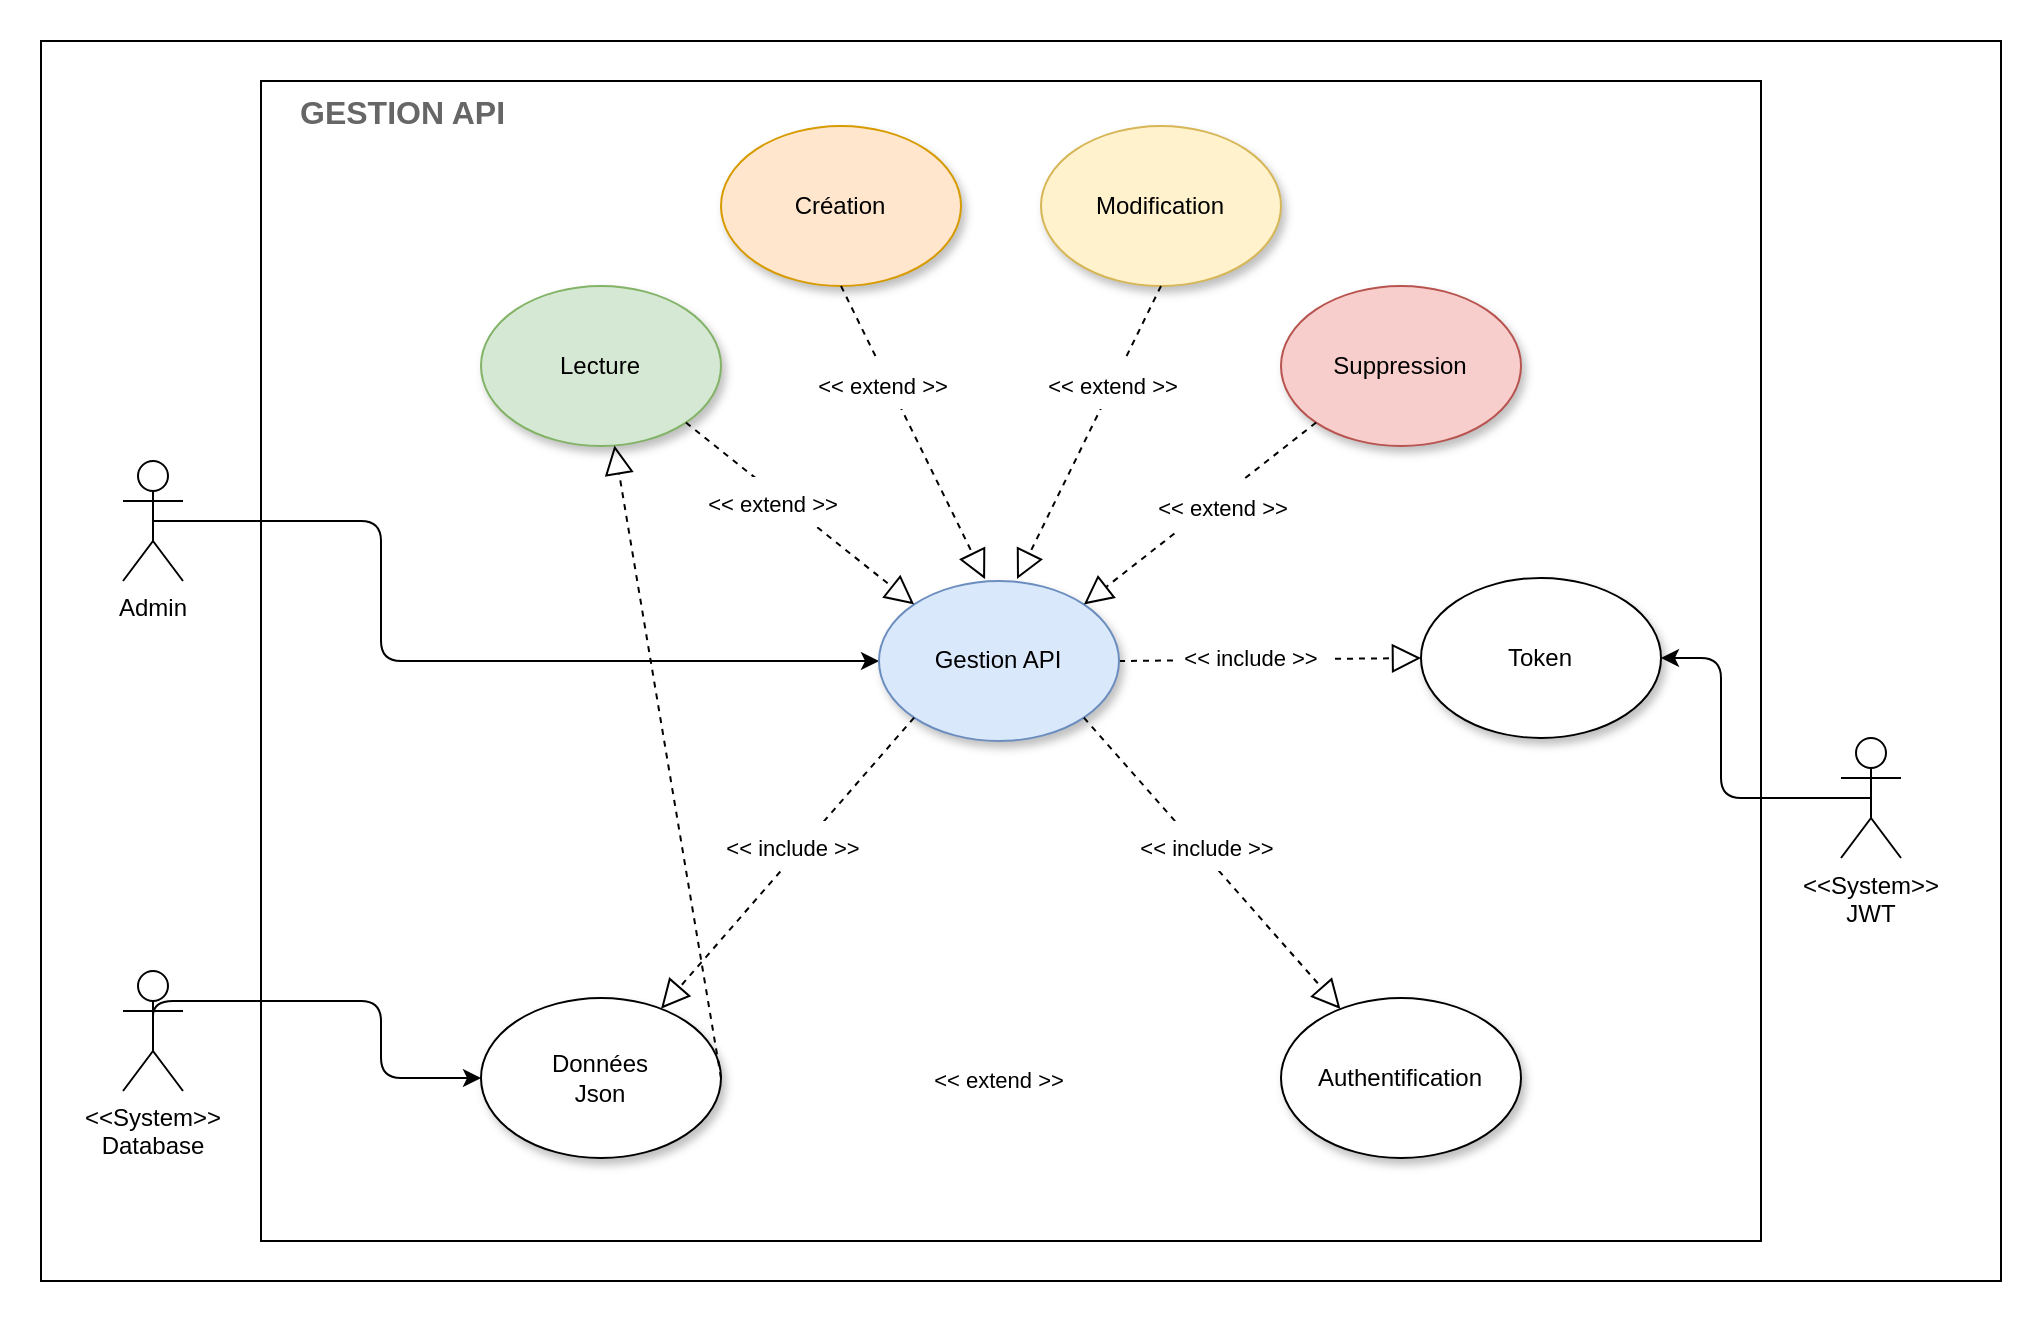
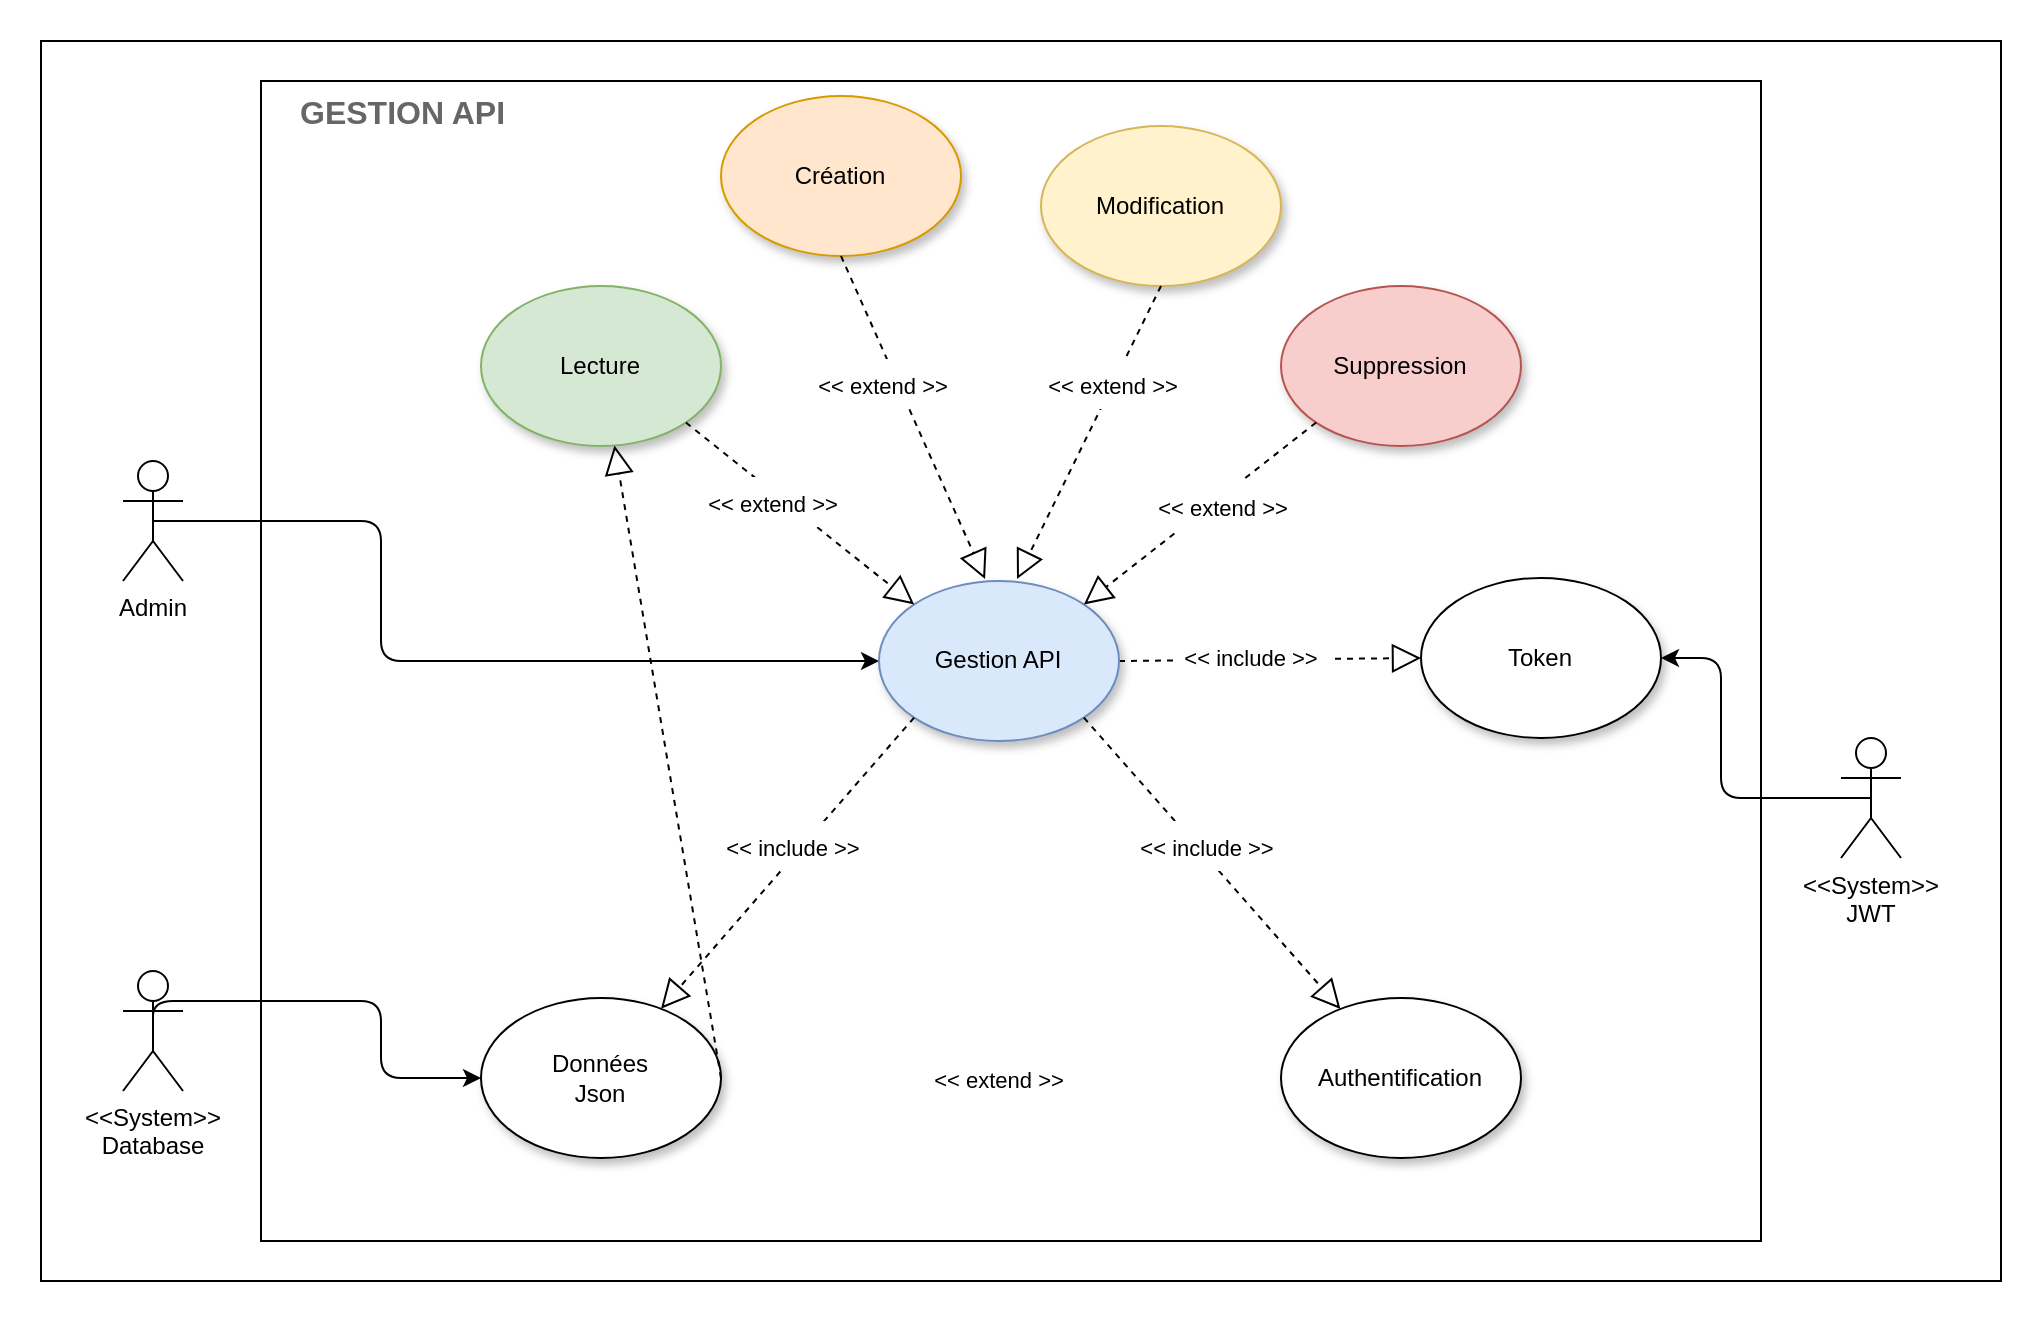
node "Création": moved (841, 206) -> (841, 176)
